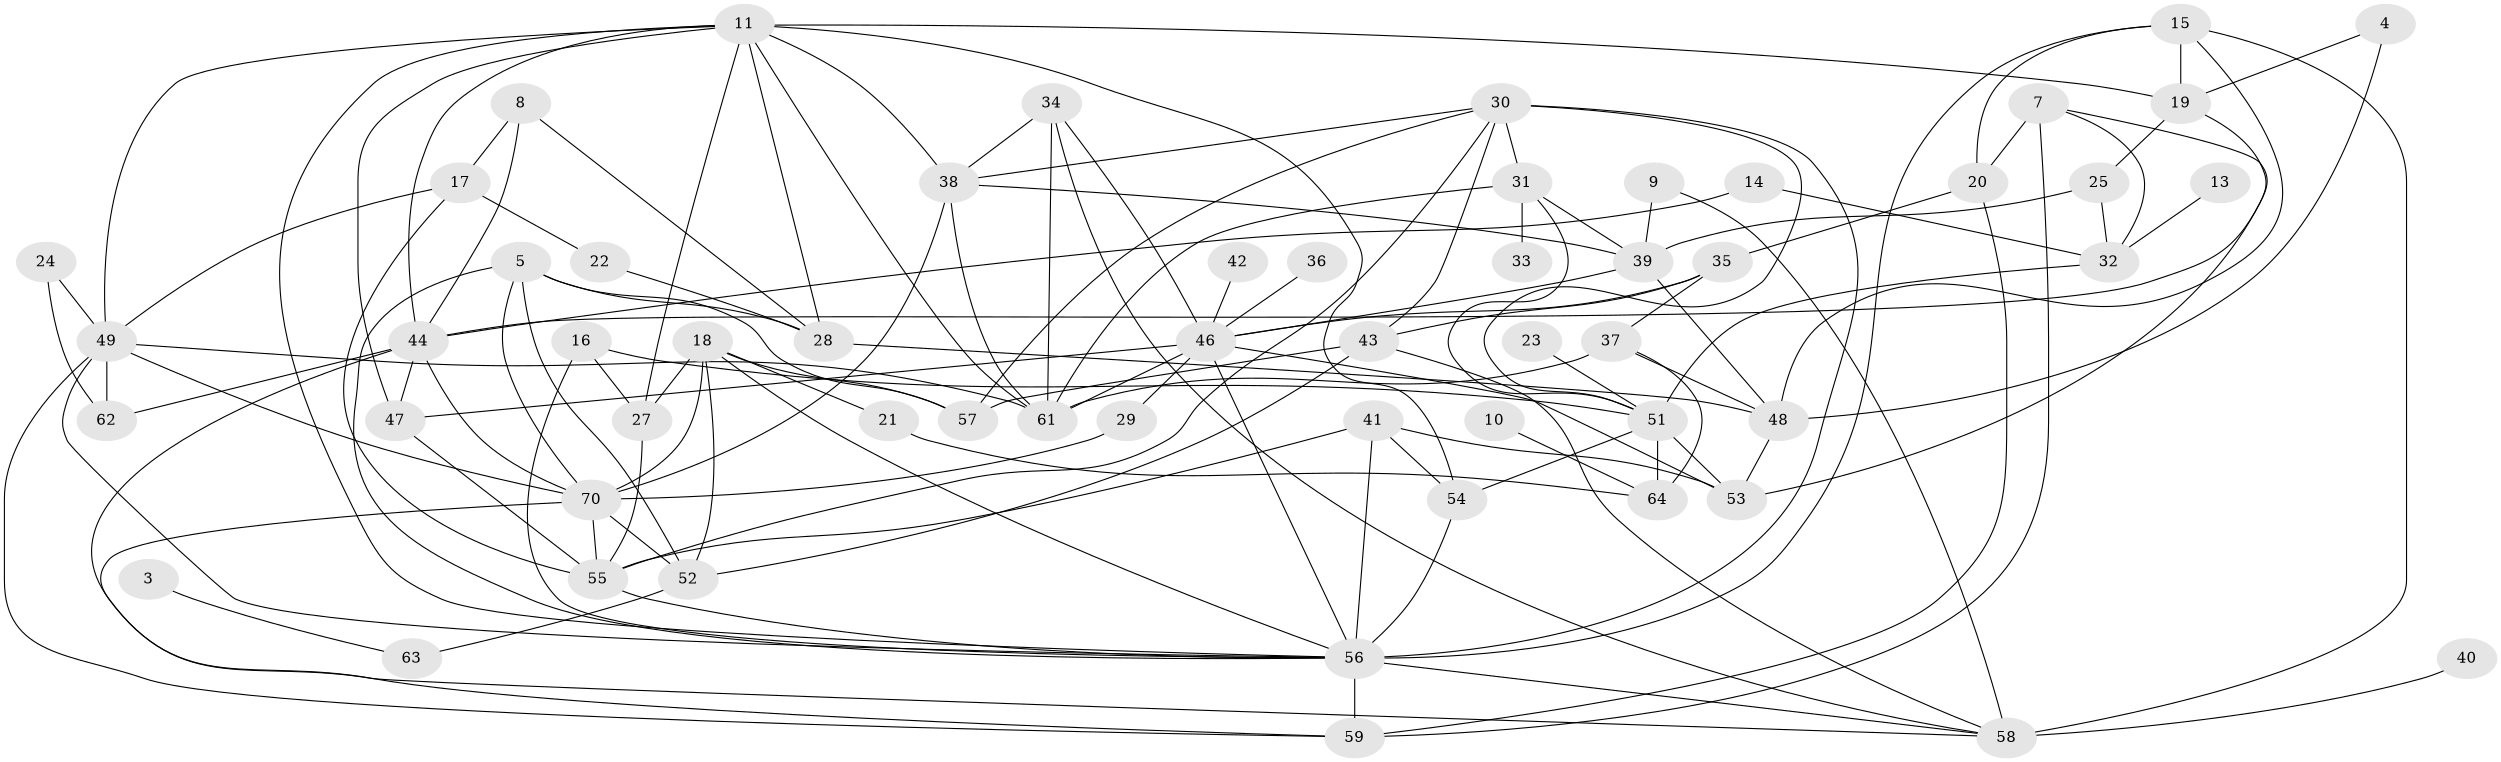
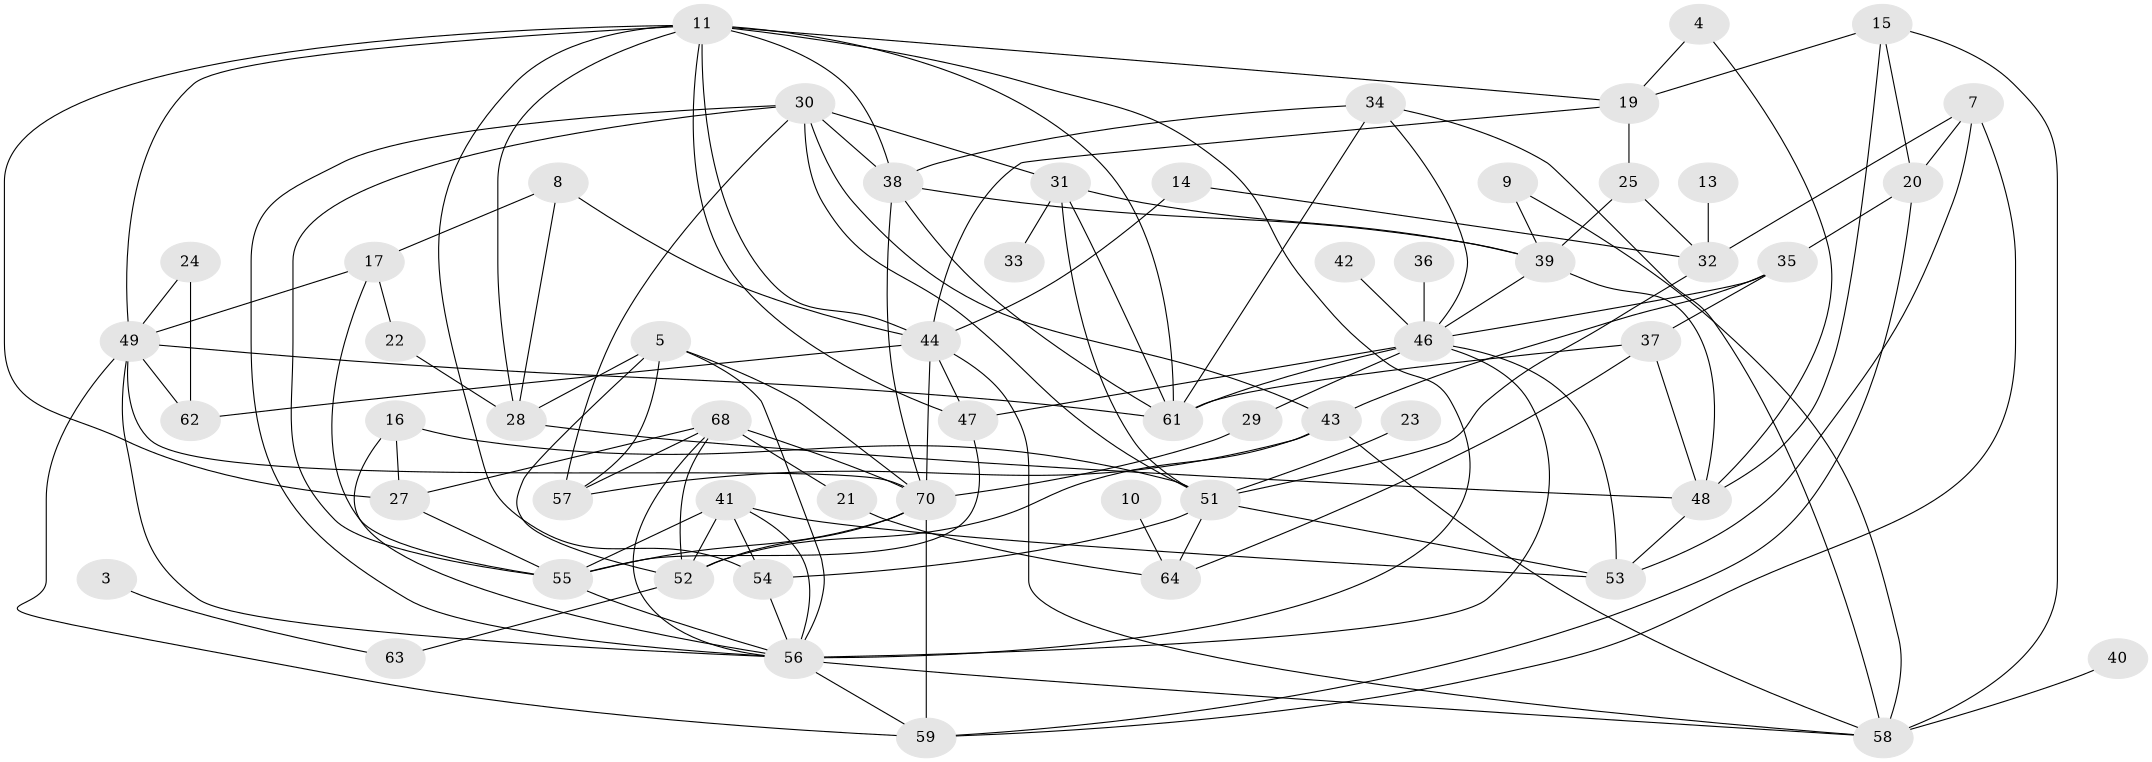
node "18": label "18" -> "68"
edge "15" -- "56": removed
edge "41" -- "52": added
